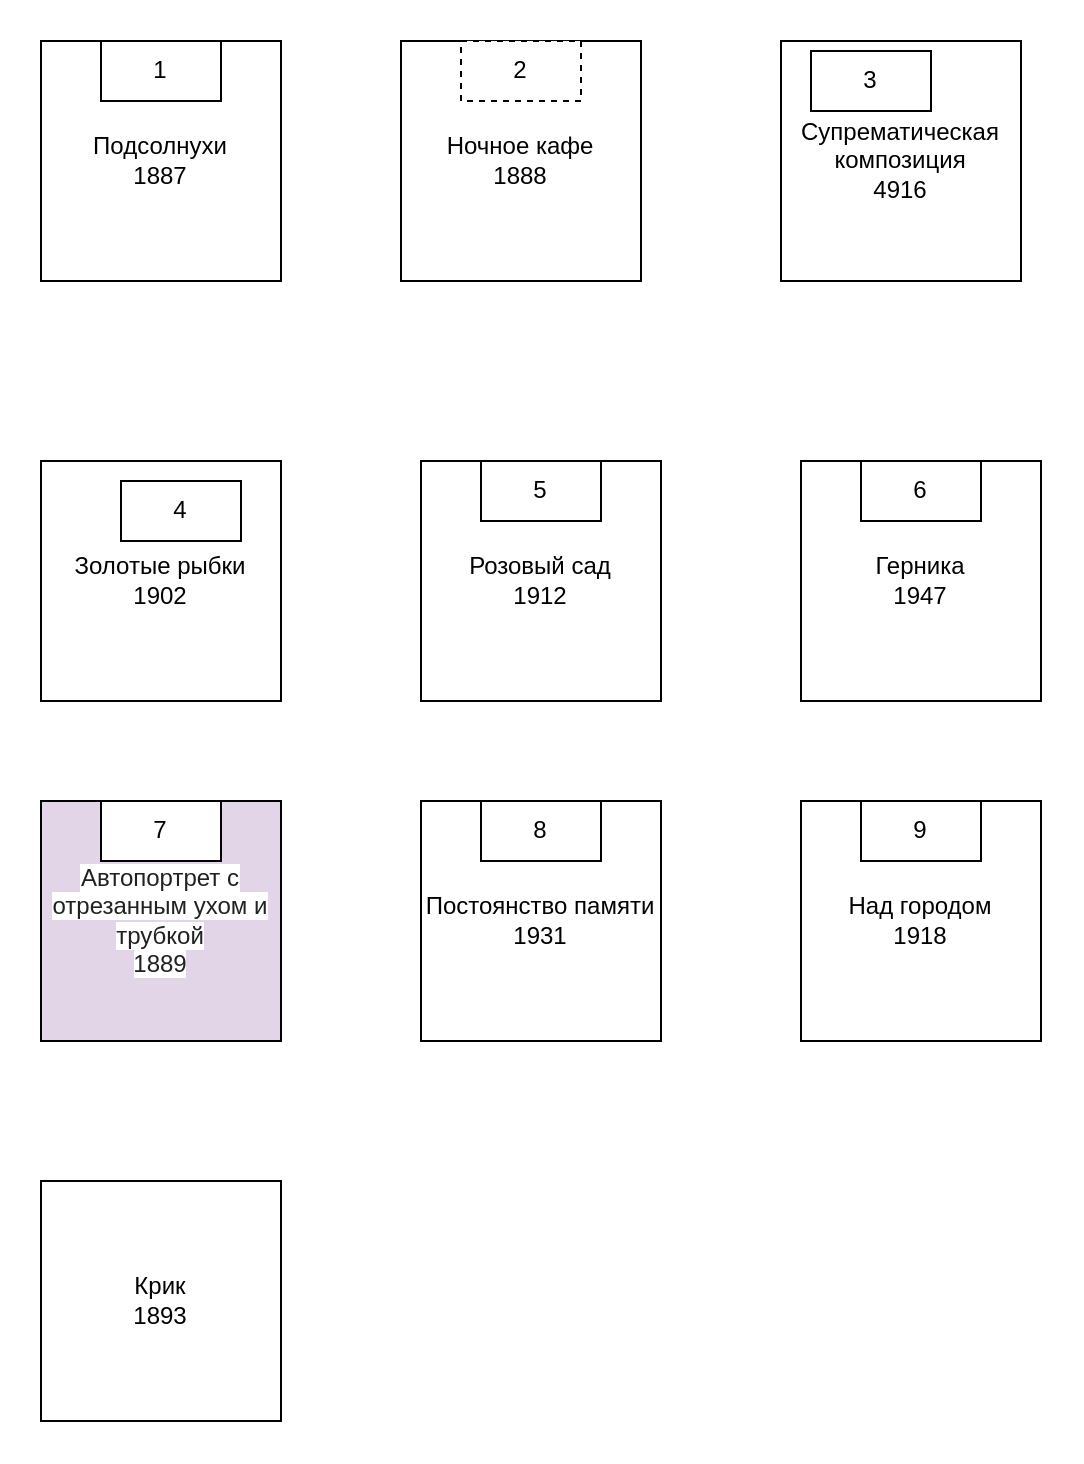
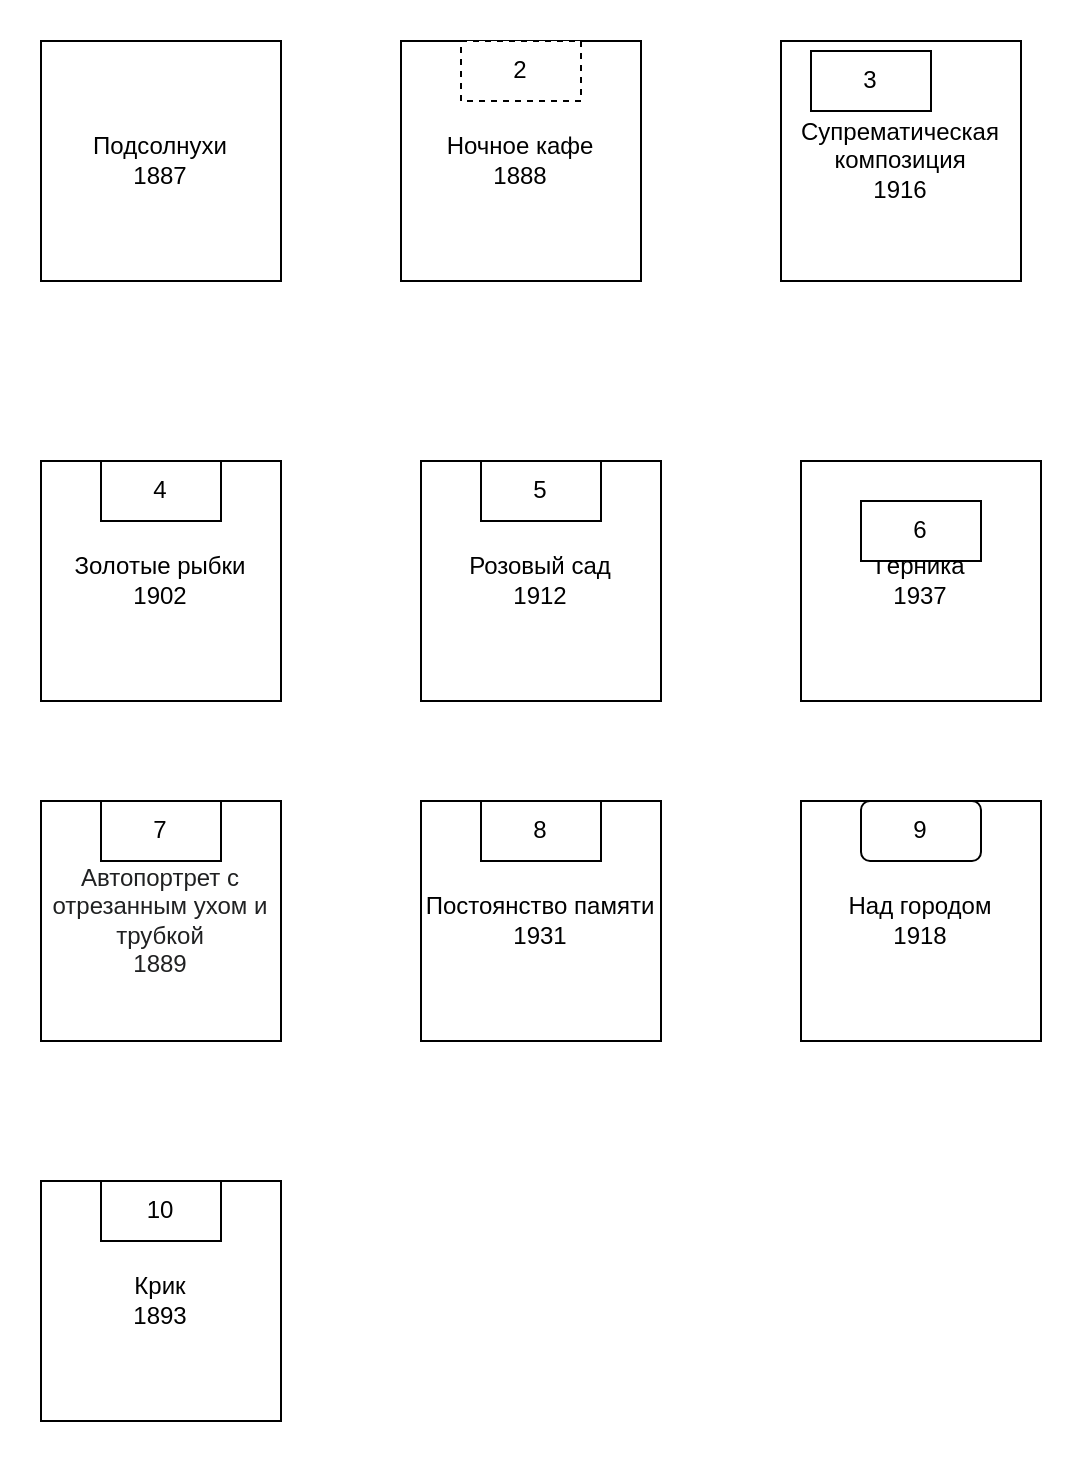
node "1": removed
node "Супрематическая композиция 4916": label "Супрематическая композиция 4916" -> "Супрематическая композиция 1916"
node "6": moved (921, 491) -> (921, 531)
node "4": moved (181, 511) -> (161, 491)
node "Герника 1947": label "Герника 1947" -> "Герника 1937"
node "9": shape rectangle -> rounded rectangle
node "Автопортрет с отрезанным ухом и трубкой 1889": fillcolor #e1d5e7 -> #ffffff
node "10": added
